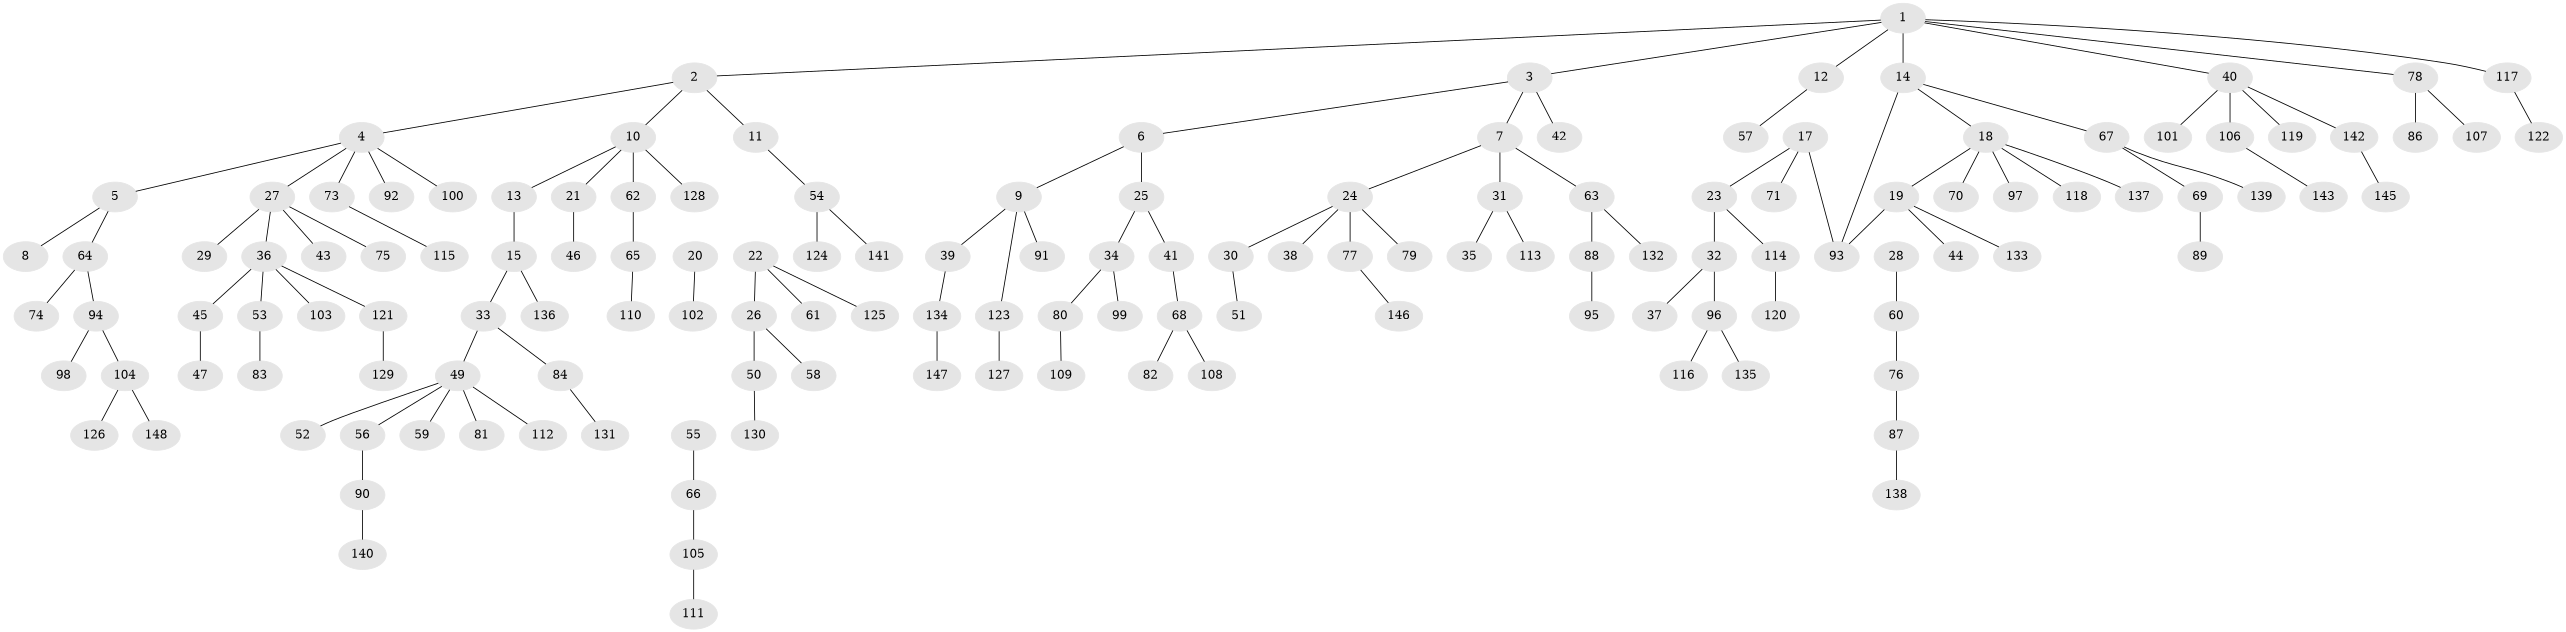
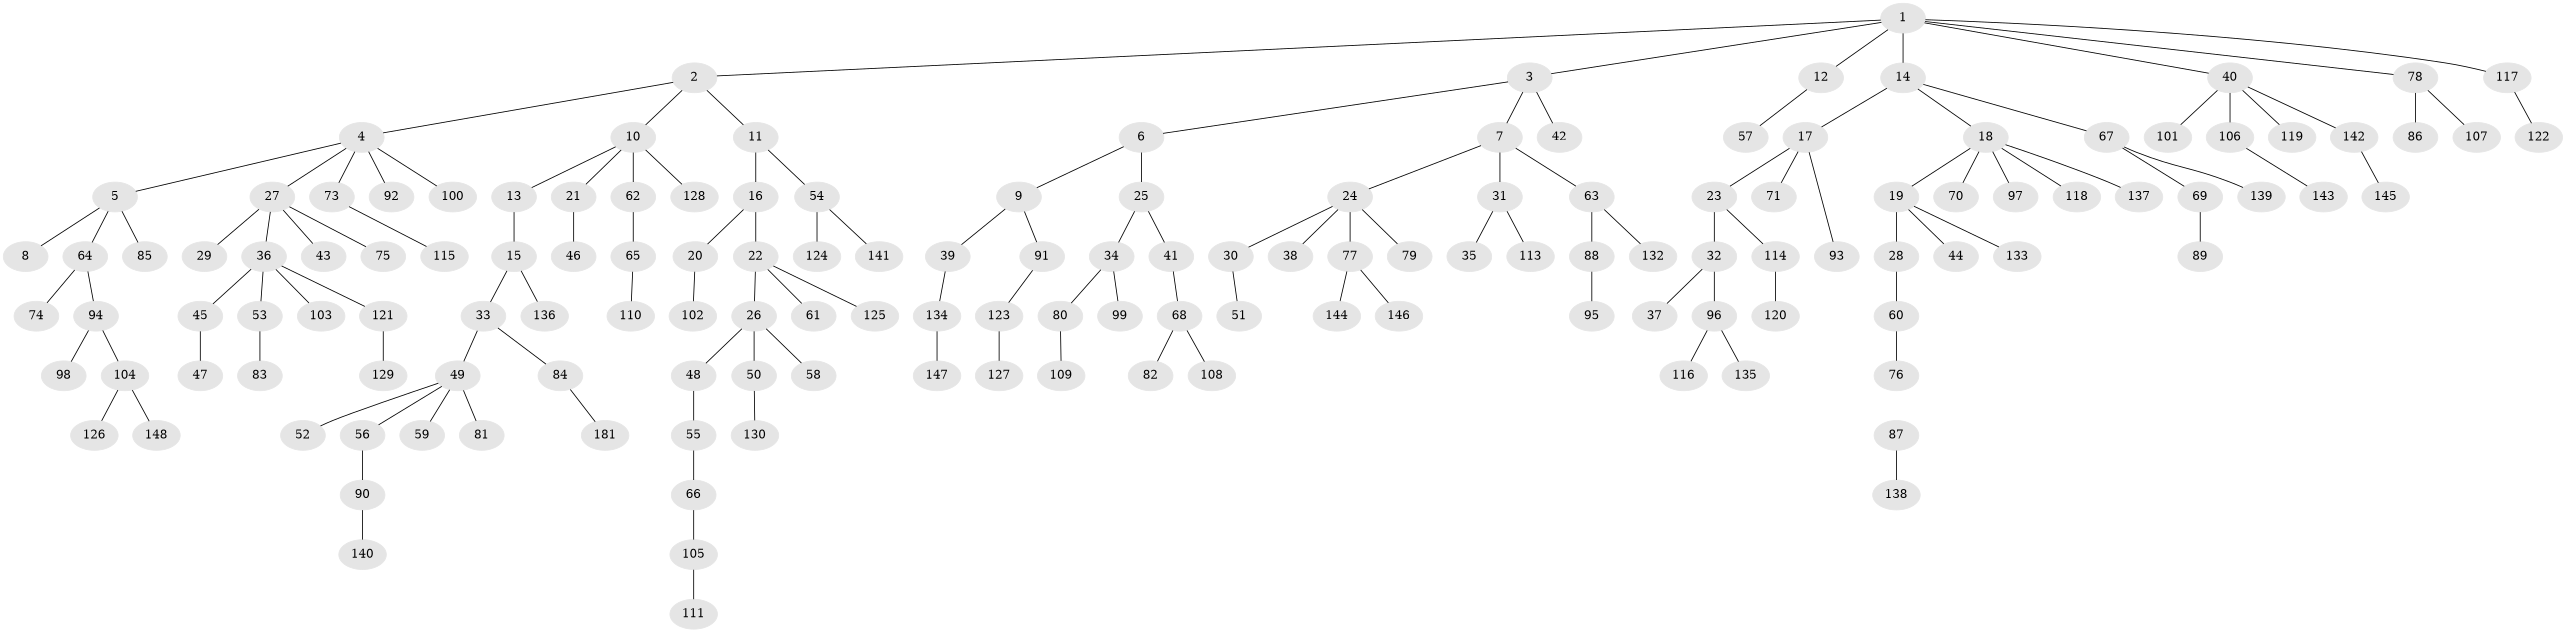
edge "14" -- "93": now "14" -- "17"
node "16": added
edge "19" -- "93": now "19" -- "28"
node "85": added
edge "9" -- "123": now "91" -- "123"
node "144": added
node "48": added
edge "76" -- "87": removed
node "112": removed
node "131": label "131" -> "181"
